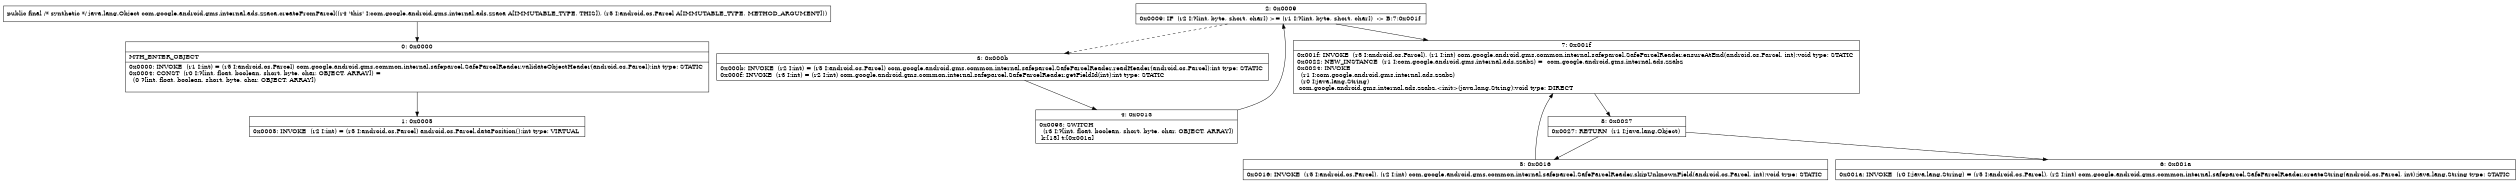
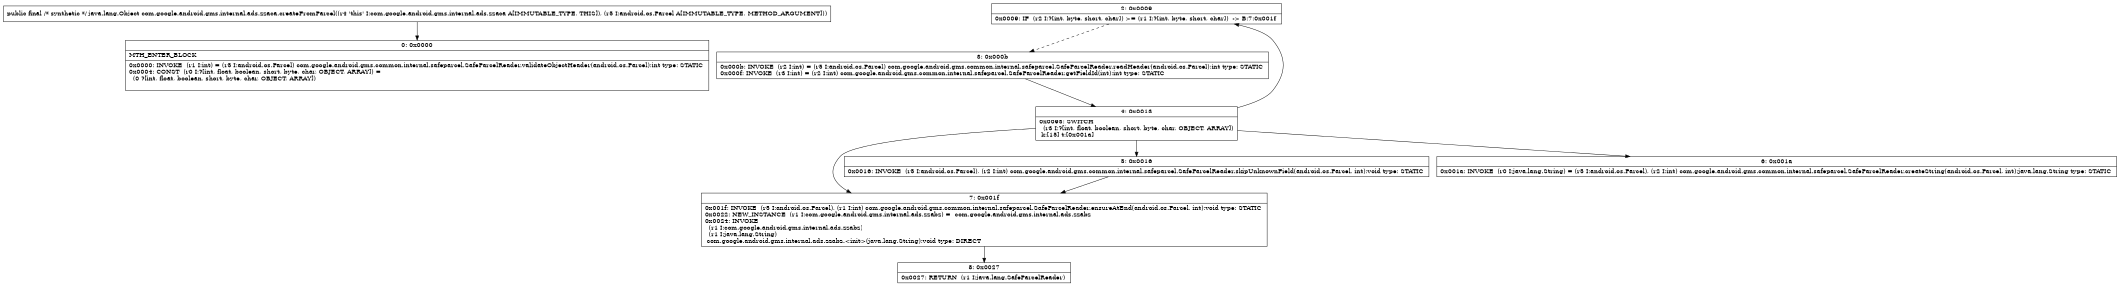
edge "2: 0x0009" -> "7: 0x001f": now "4: 0x0013" -> "7: 0x001f"
node "0: 0x0000": text "MTH_ENTER_OBJECT" -> "MTH_ENTER_BLOCK"
node "7: 0x001f": text "(r0 I:java.lang.String)" -> "(r1 I:java.lang.String)"
node "1: 0x0005": removed
node "8: 0x0027": text "0x0027: RETURN  (r1 I:java.lang.Object)" -> "0x0027: RETURN  (r1 I:java.lang.SafeParcelReader)"
edge "8: 0x0027" -> "6: 0x001a": now "4: 0x0013" -> "6: 0x001a"
edge "8: 0x0027" -> "5: 0x0016": now "4: 0x0013" -> "5: 0x0016"
